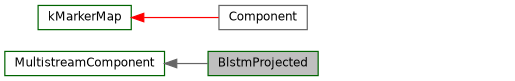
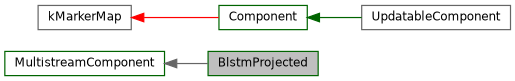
node "kMarkerMap": color darkgreen -> gray40
node "Component": color gray40 -> darkgreen
node "UpdatableComponent": added
